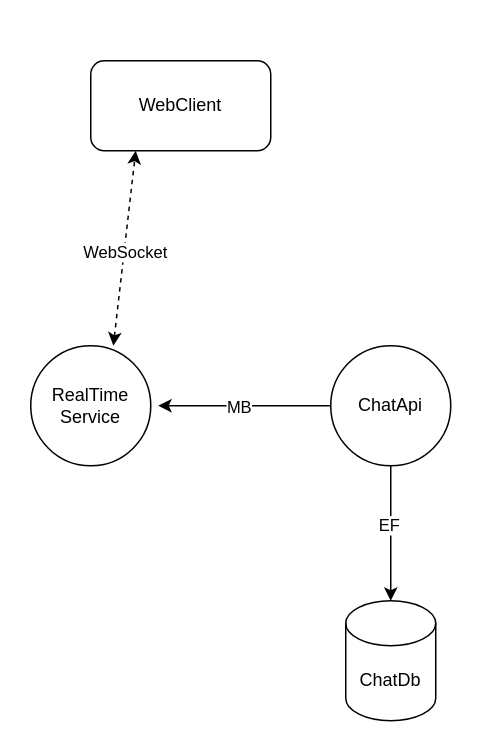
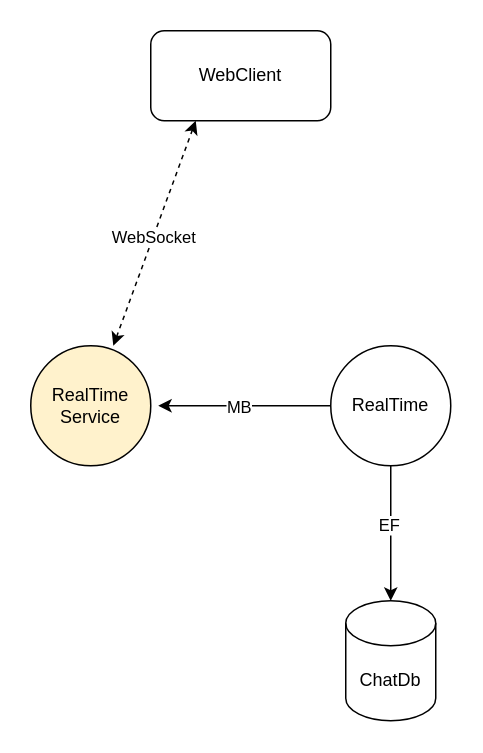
node "WebClient": moved (181, 106) -> (241, 76)
node "RealTime Service": fillcolor #ffffff -> #fff2cc
node "ChatApi": label "ChatApi" -> "RealTime"
